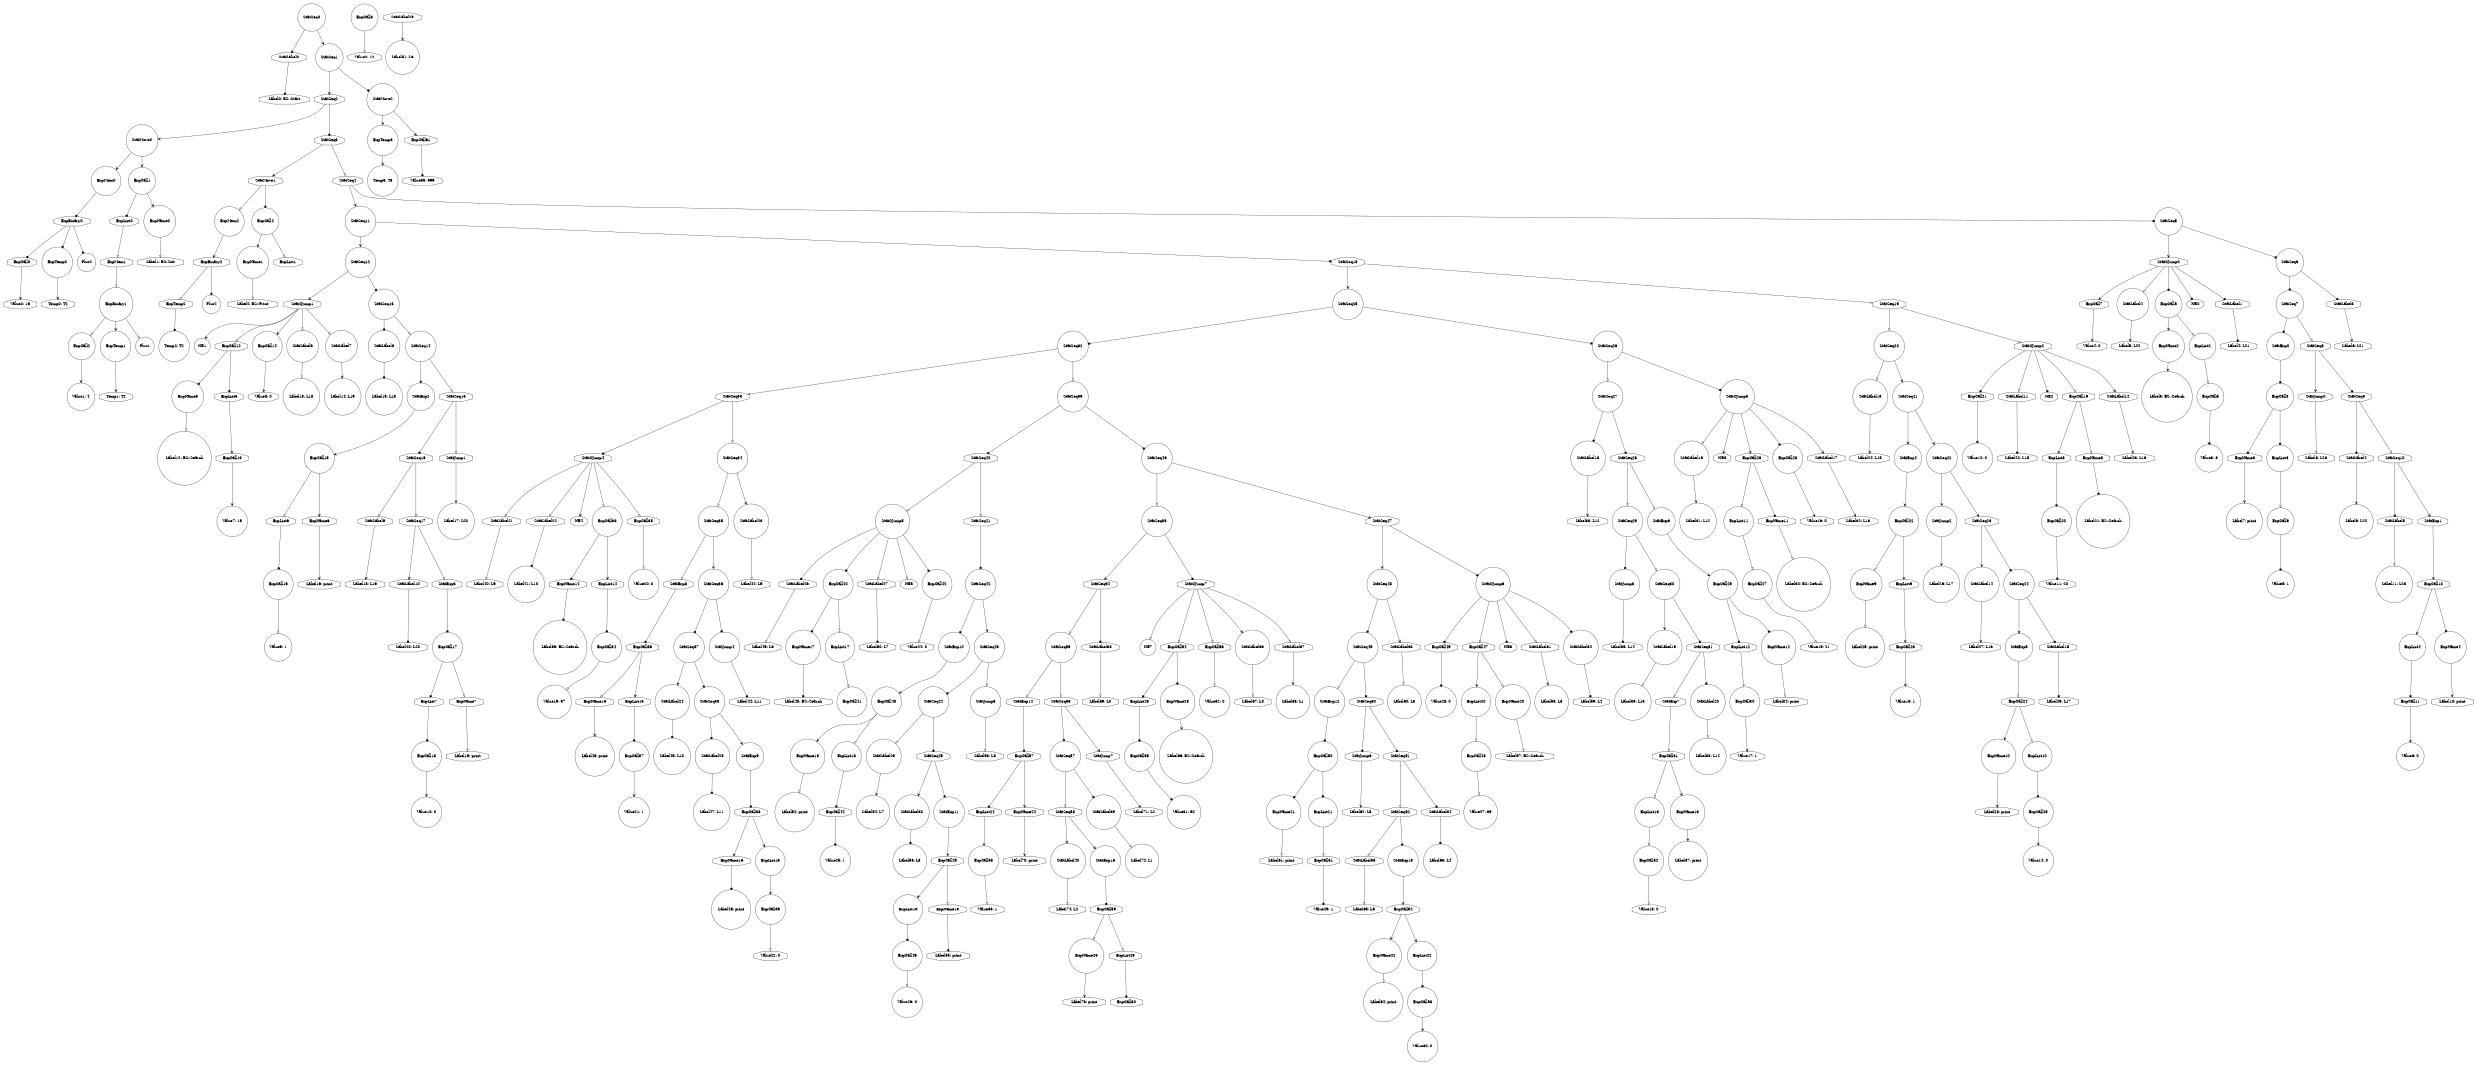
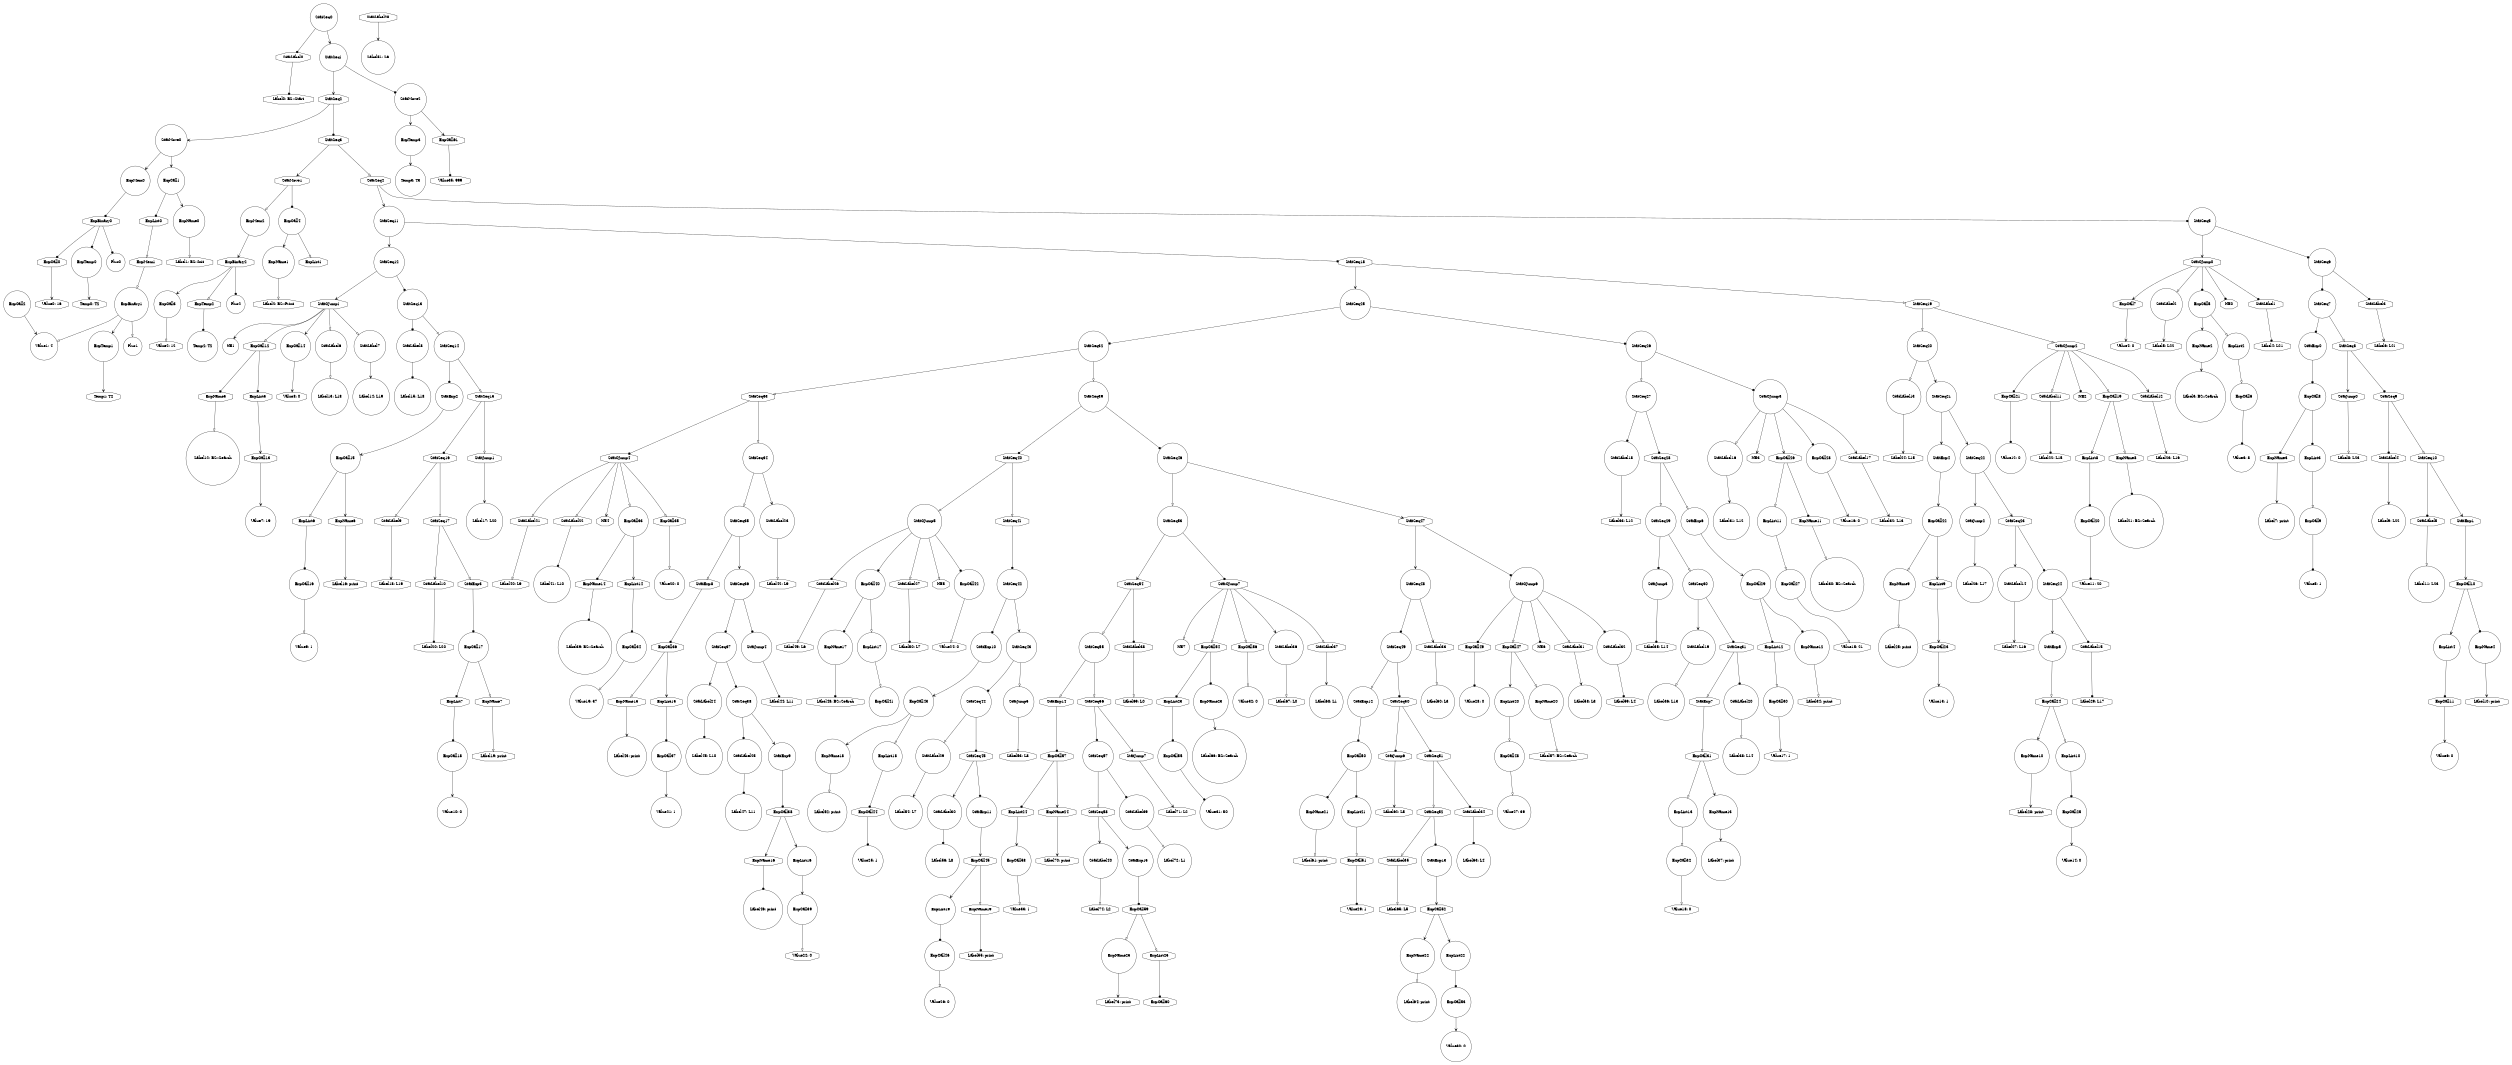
edge "ExpBinary2" -> "ExpCall3": added
edge "ExpBinary1" -> "ExpCall2": now "ExpBinary1" -> "Value1: 4"
node "ExpName5": shape circle -> octagon
